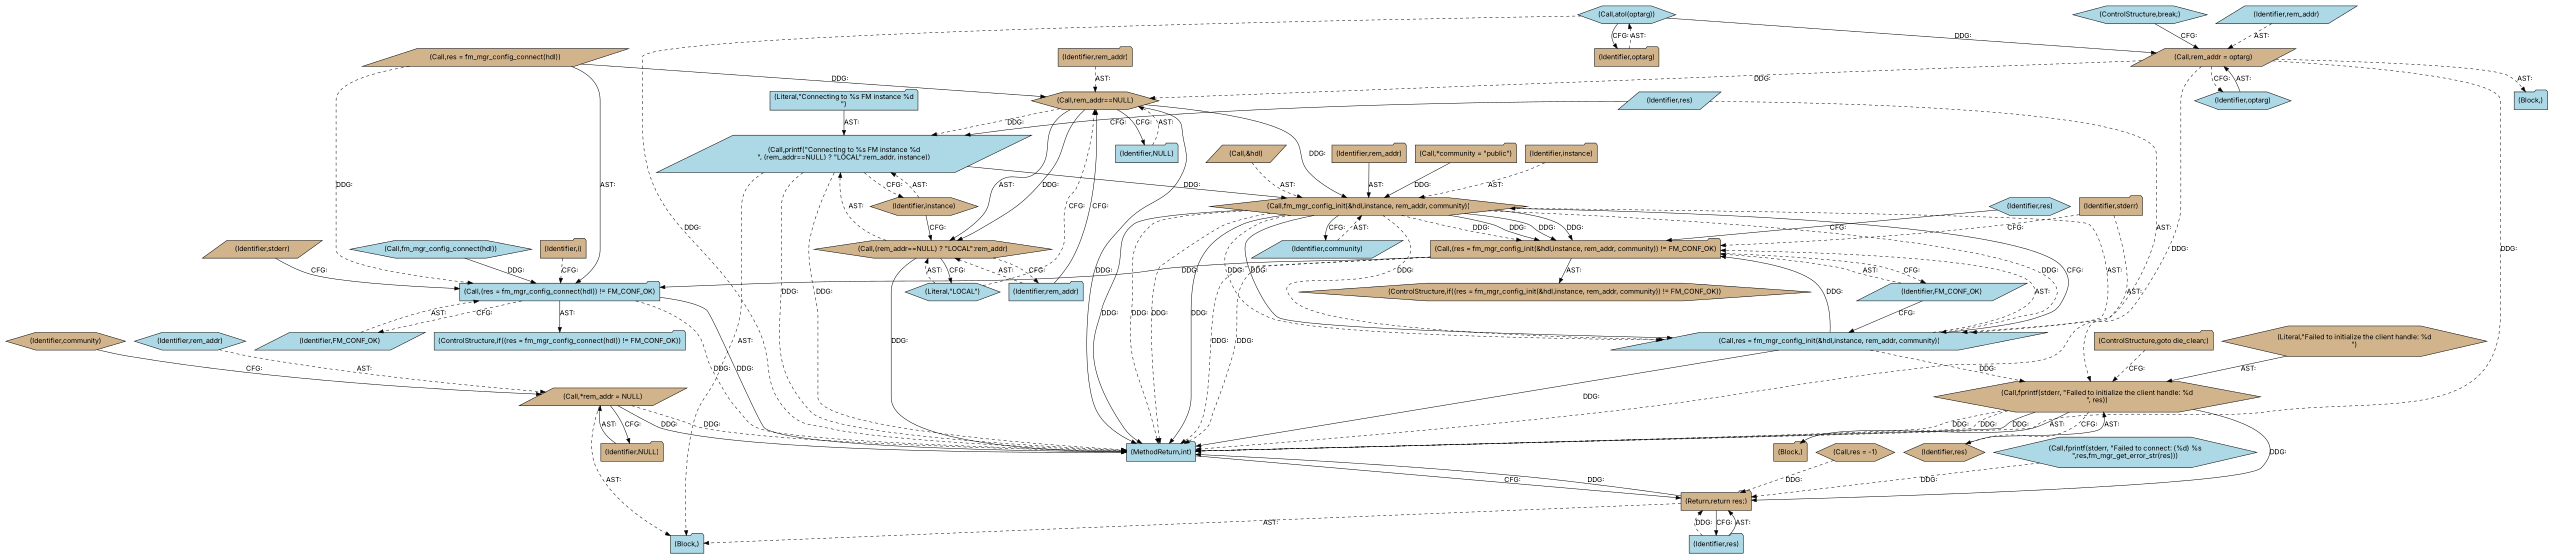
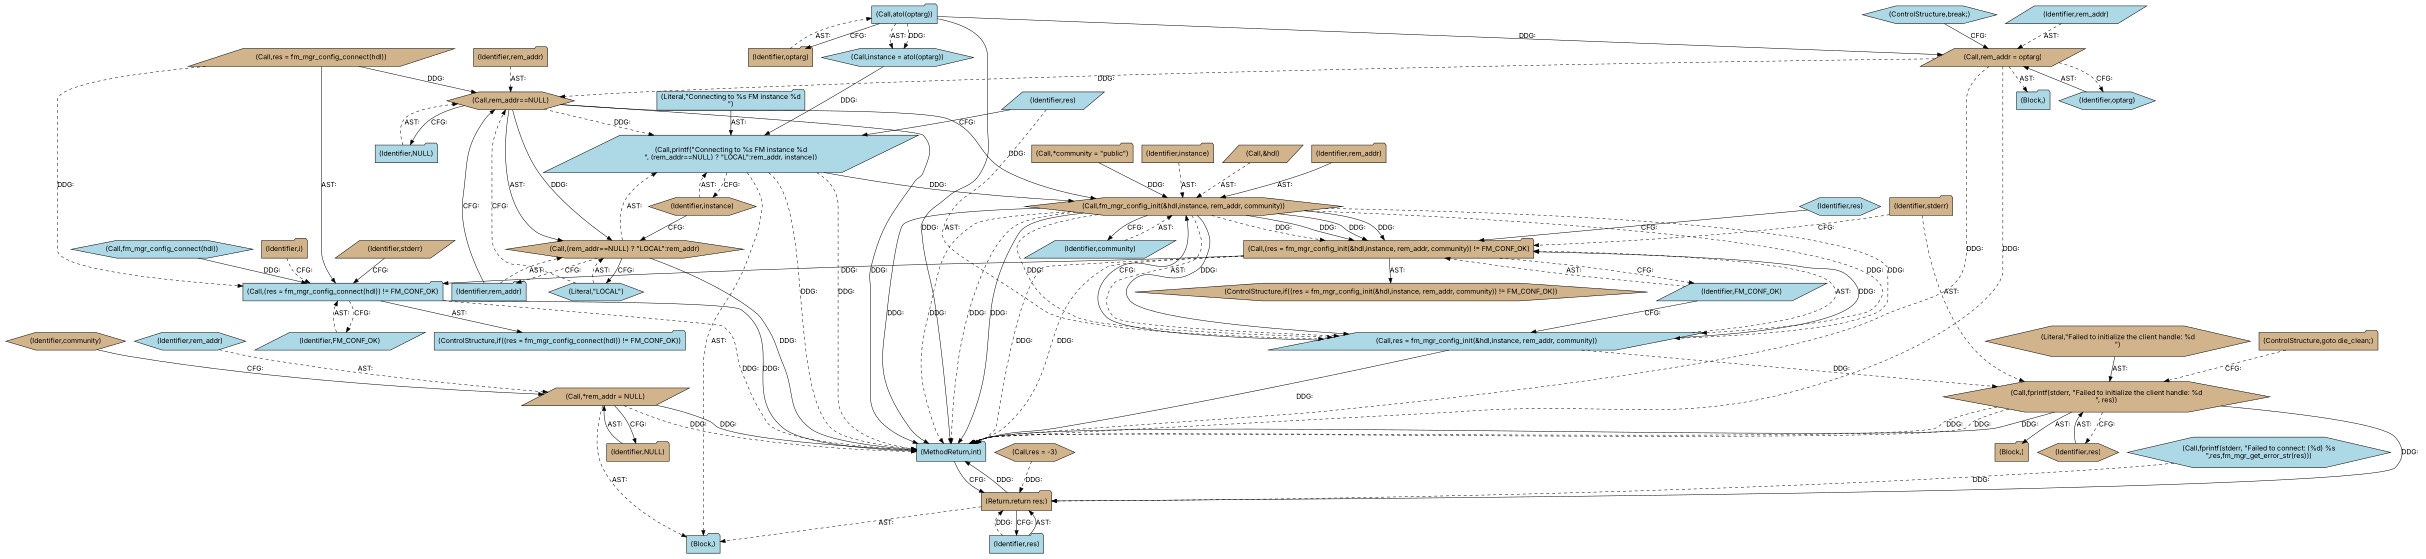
node "(Call,atol(optarg))": shape hexagon -> folder
edge "(Call,atol(optarg))" -> "(MethodReturn,int)": style dashed -> solid
node "(Call,instance = atol(optarg))": added
node "(Call,res = -1)": label "(Call,res = -1)" -> "(Call,res = -3)"
